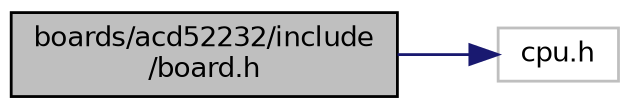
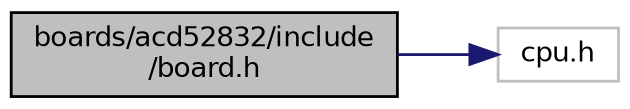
node "boards/acd52232/include /board.h": label "boards/acd52232/include /board.h" -> "boards/acd52832/include /board.h"
